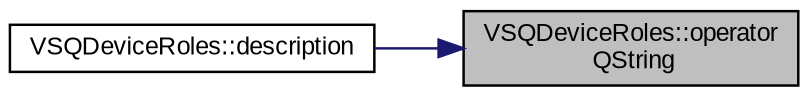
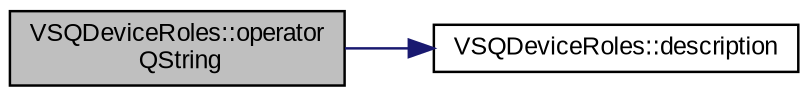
edge "VSQDeviceRoles::description" -> "VSQDeviceRoles::operator QString": reversed
